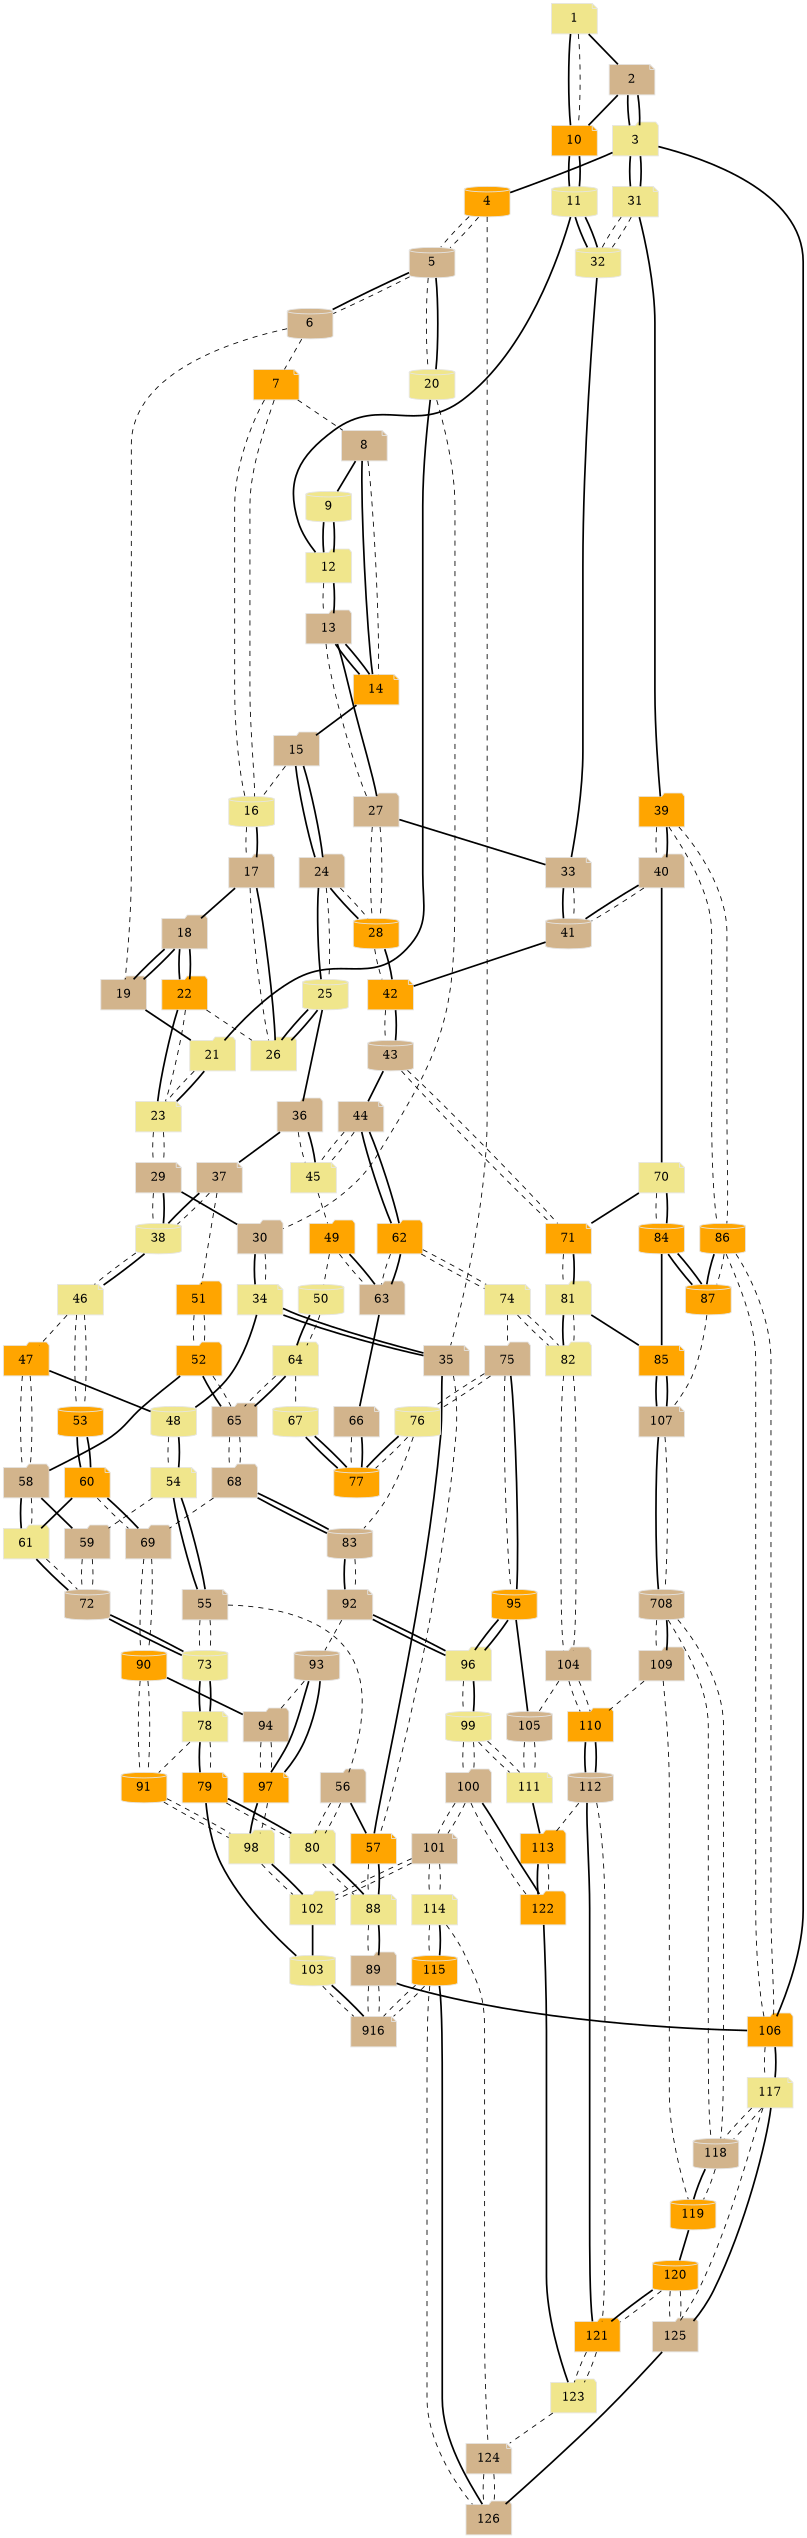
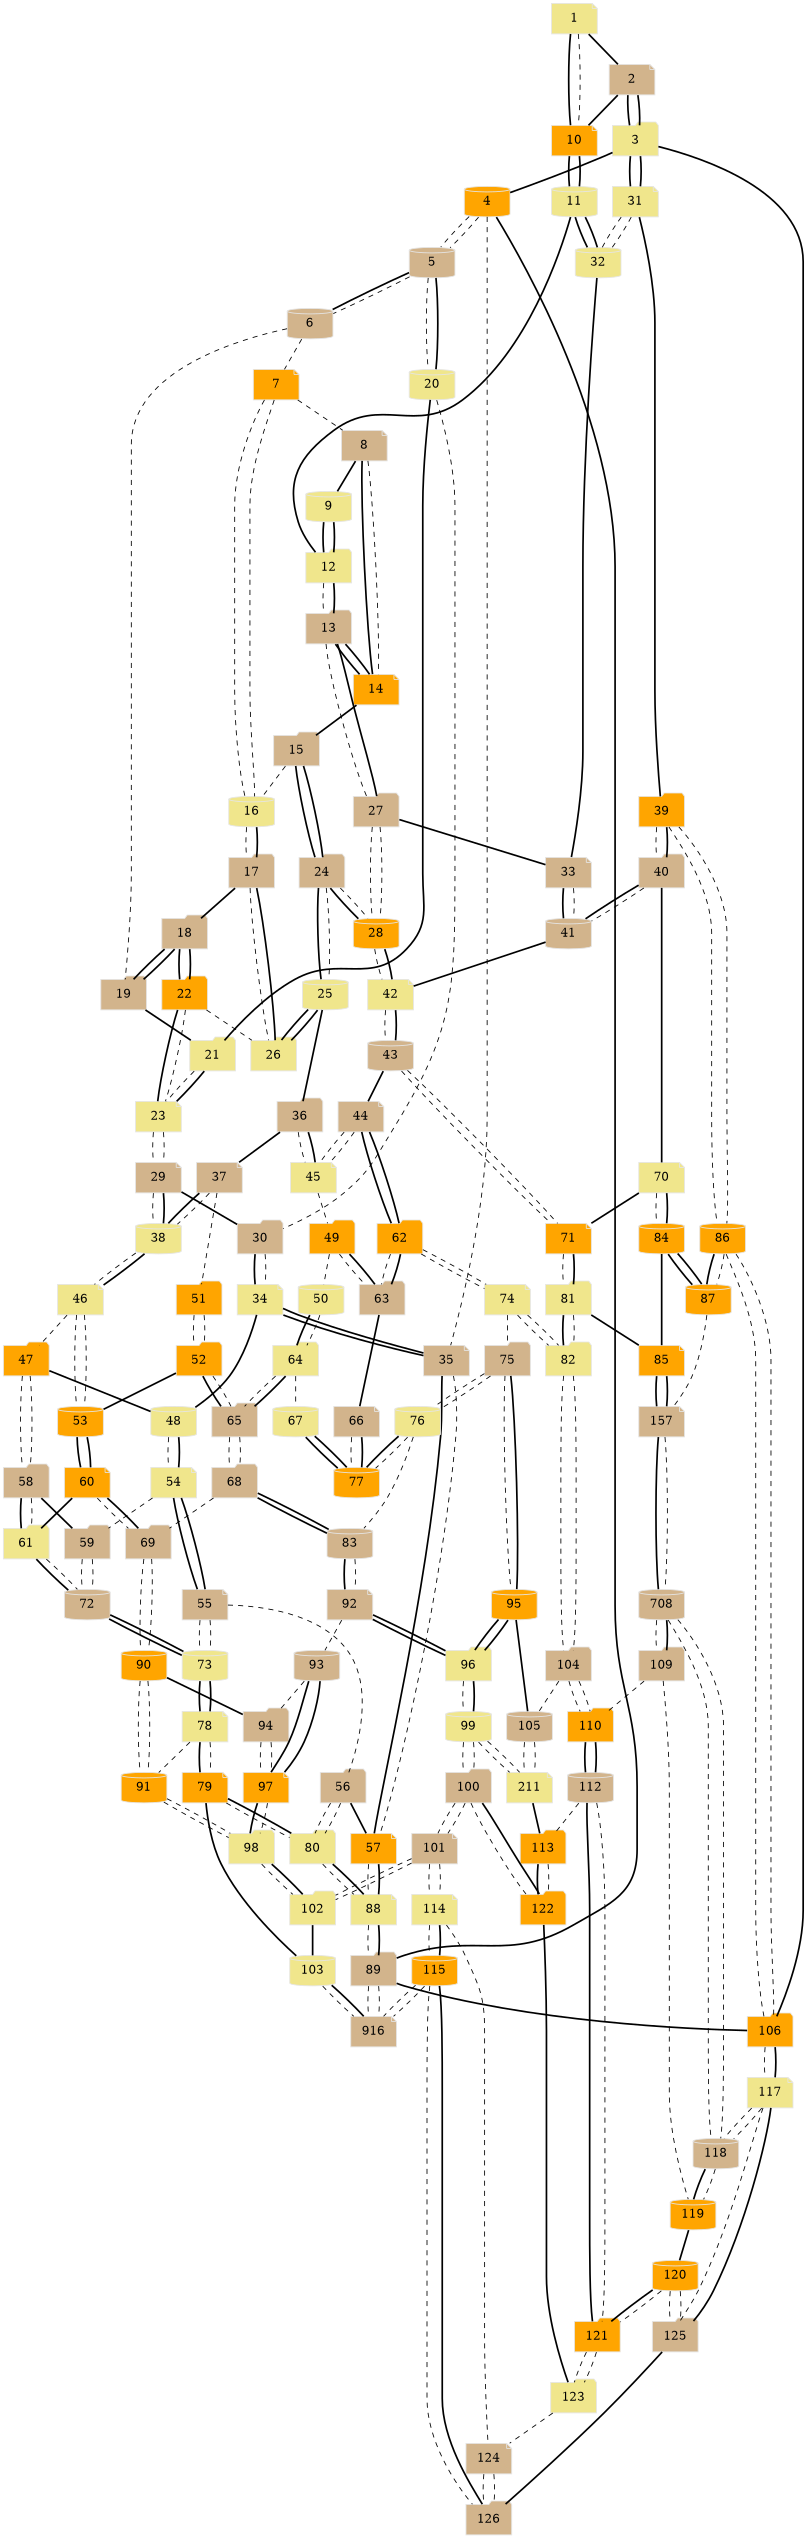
node "42": fillcolor orange -> khaki
edge "4" -- "89": added
node "107": label "107" -> "157"
edge "52" -- "58": now "52" -- "53"
node "111": label "111" -> "211"
